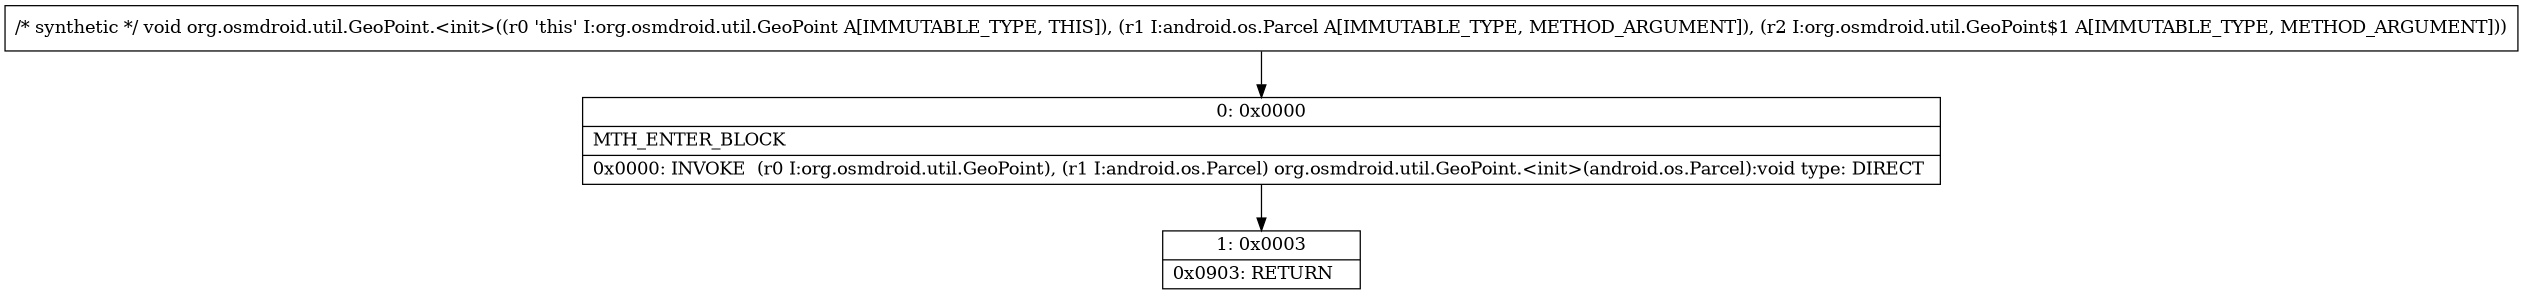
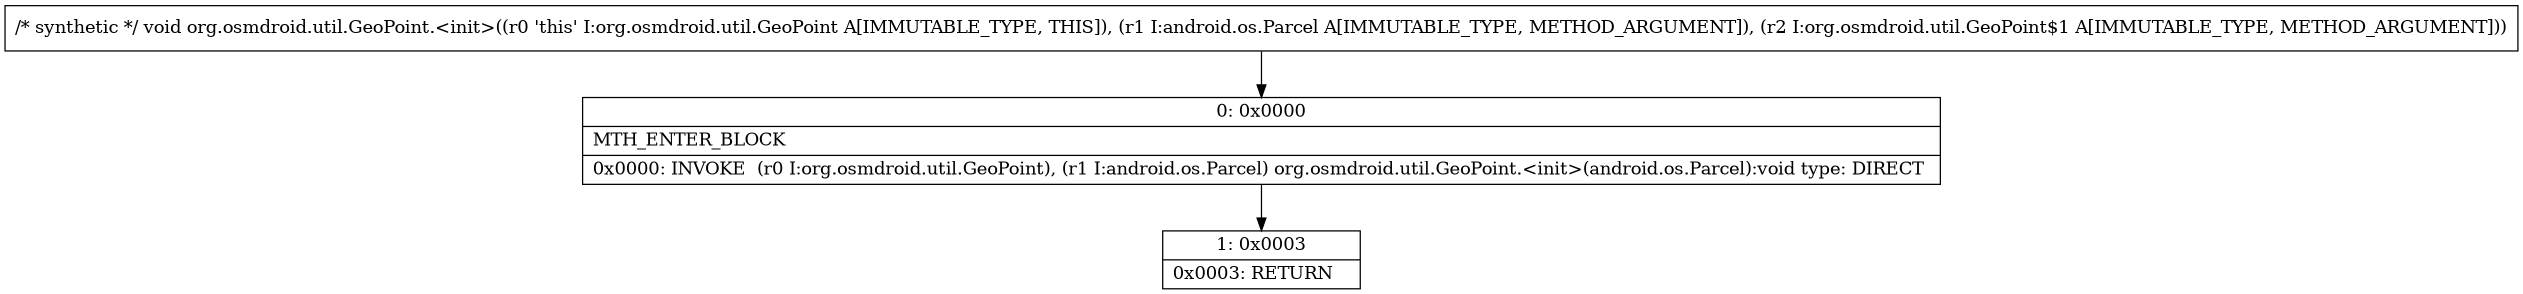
node "1: 0x0003": text "0x0903: RETURN" -> "0x0003: RETURN"
